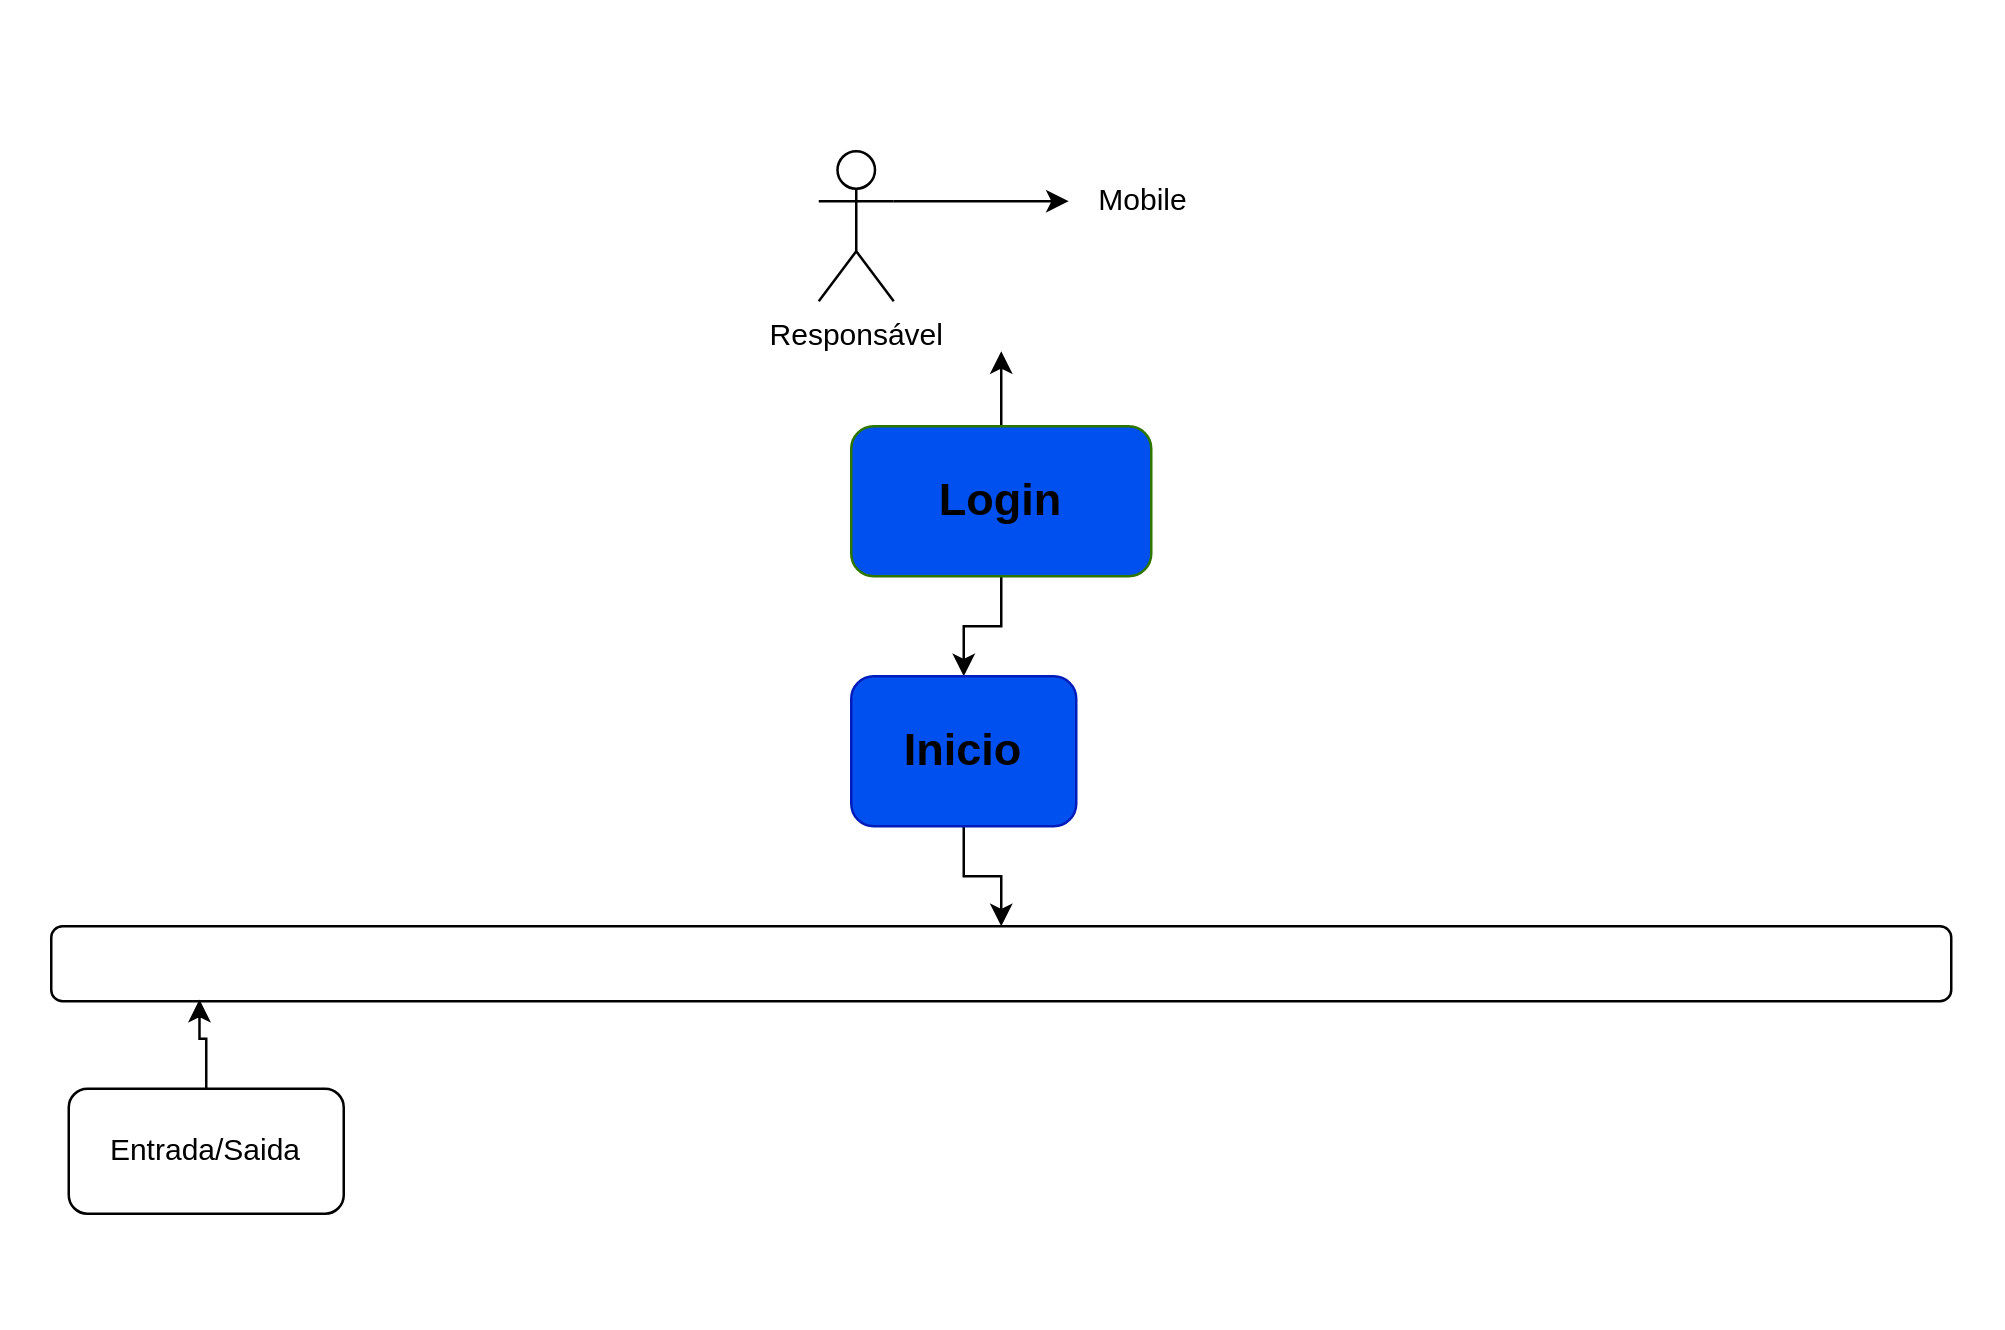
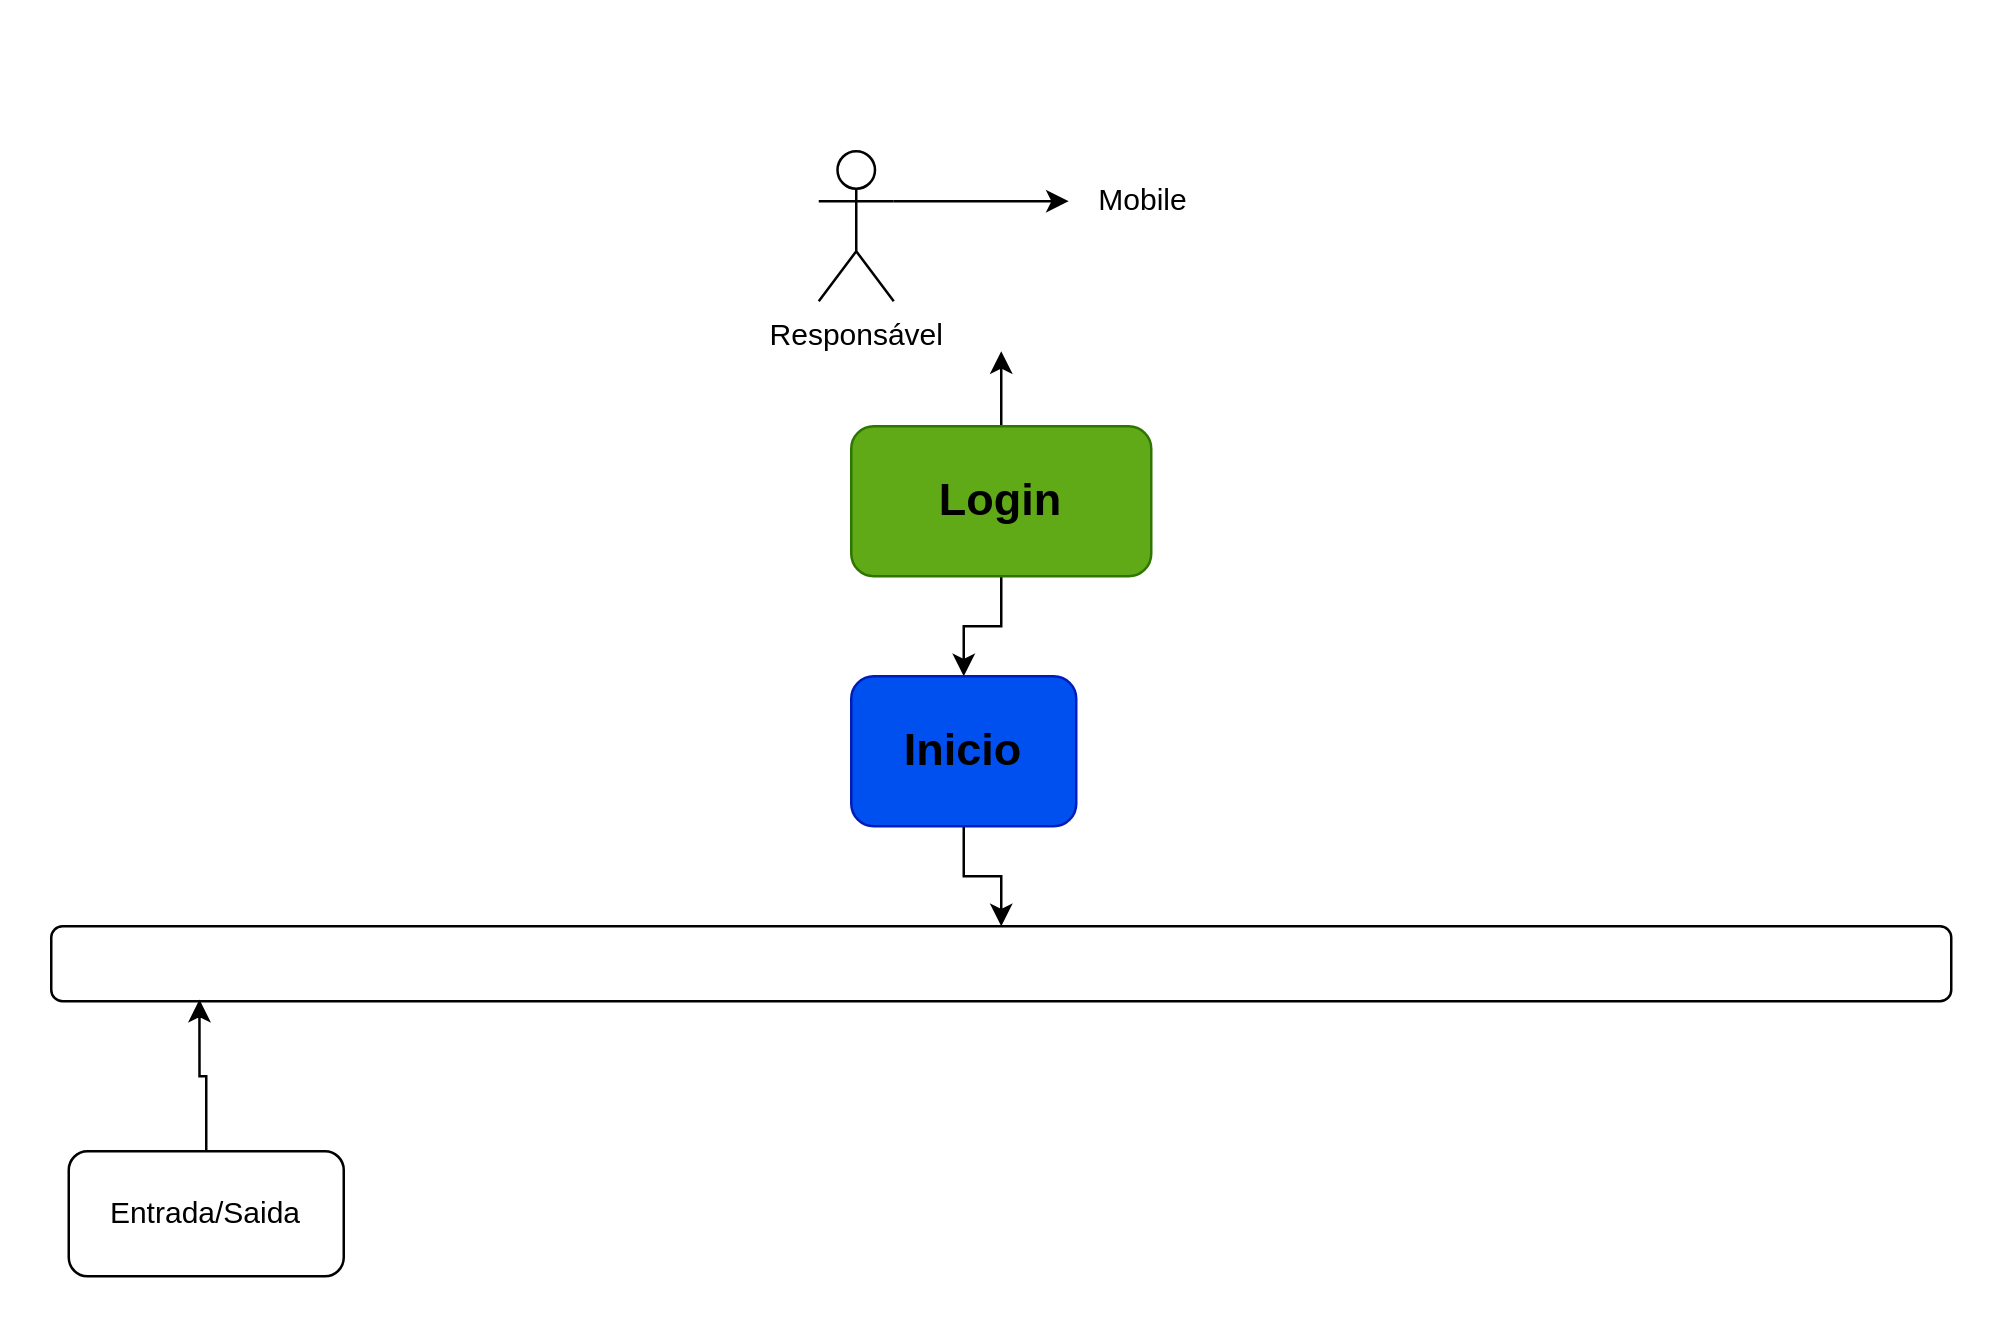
node "Login": fillcolor #0050ef -> #60a917
node "Entrada/Saida": moved (206, 1151) -> (206, 1214)
